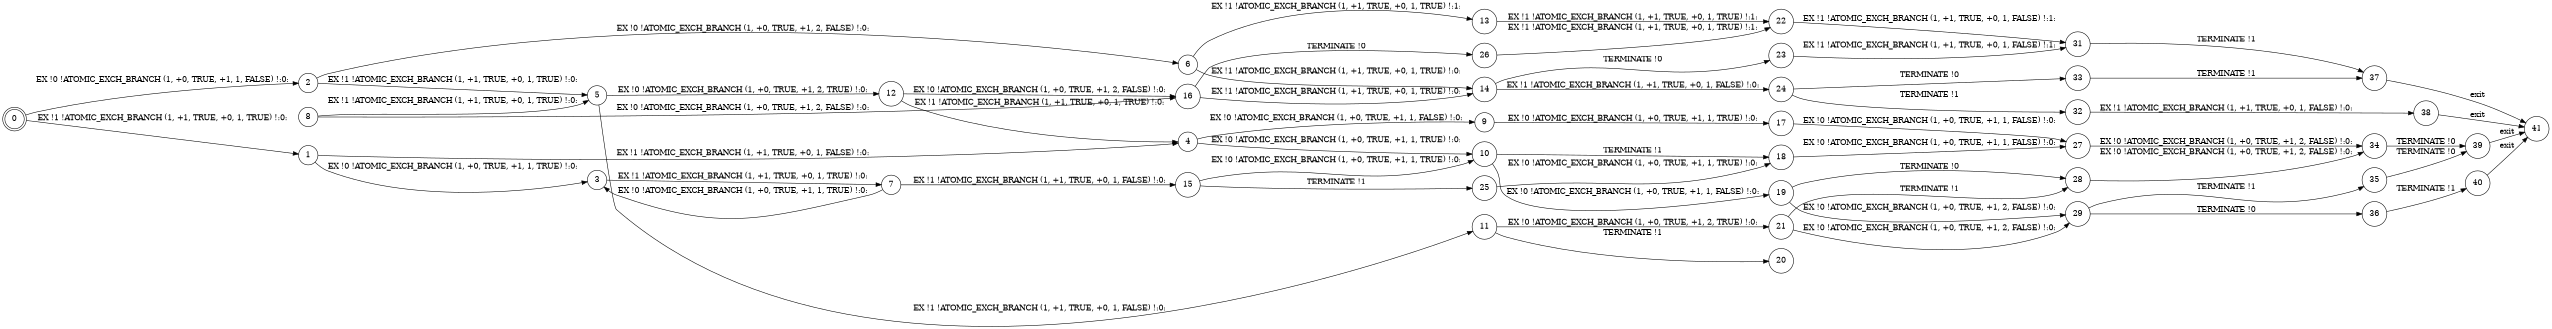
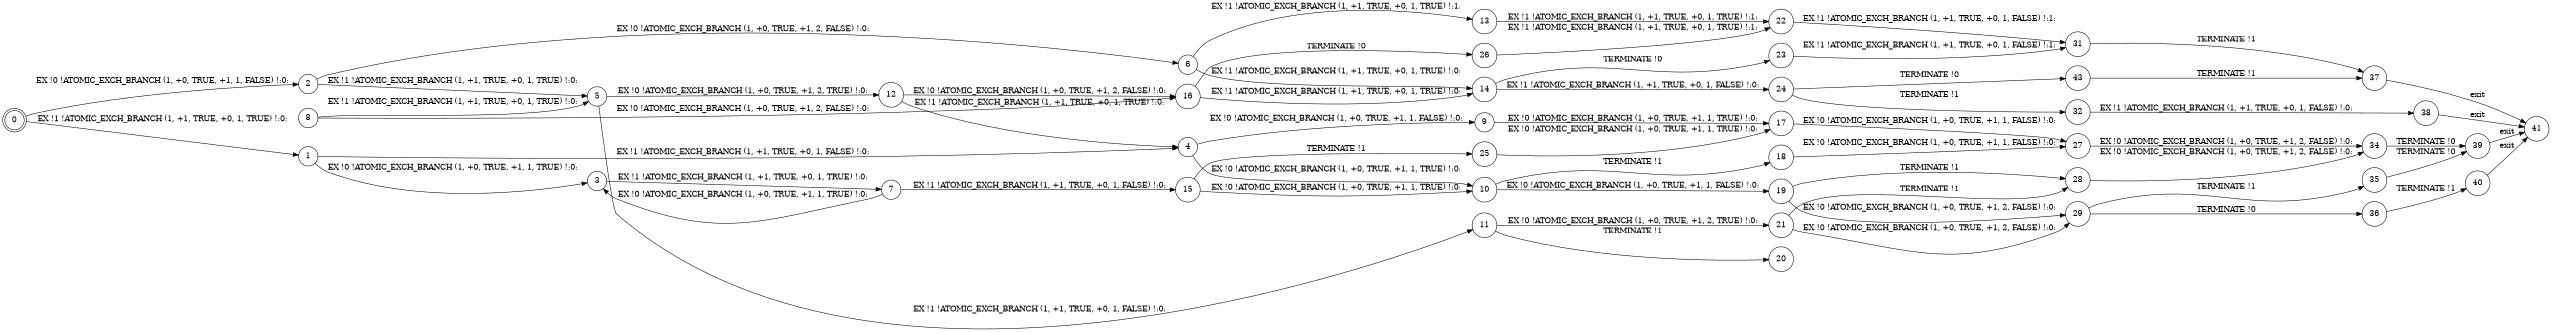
node "33": label "33" -> "43"
edge "19" -> "28": label "TERMINATE !0" -> "TERMINATE !1"
edge "25" -> "18": now "25" -> "17"
